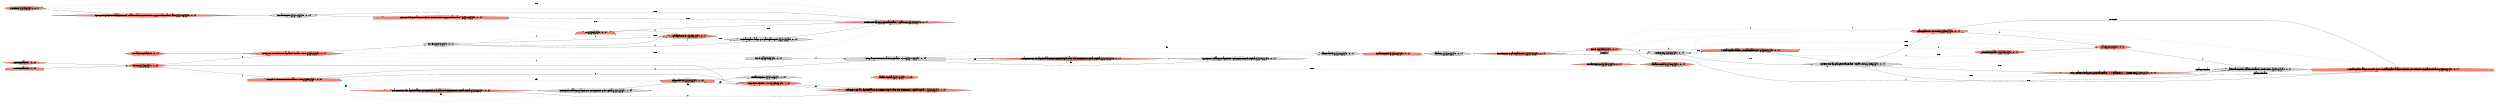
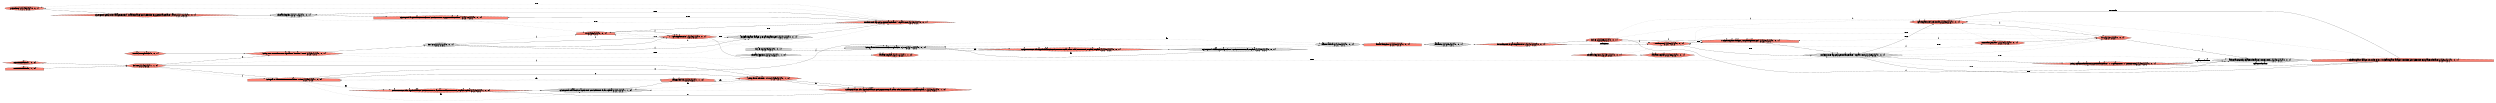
node "i < nodeCount@@@26@@@['0', '0', '1']": fillcolor lightgrey -> salmon
edge "_allDBs.add(db)@@@8@@@['1', '1', '0']" -> "Thread.sleep(300)@@@10@@@['1', '1', '0']": now "i < _participants.size()@@@5@@@['0', '0', '1']" -> "Thread.sleep(300)@@@10@@@['1', '1', '0']"
